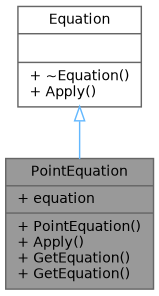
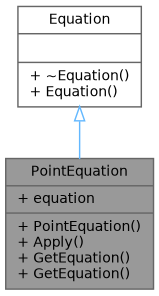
node "Equation": text "+ Apply()" -> "+ Equation()"
